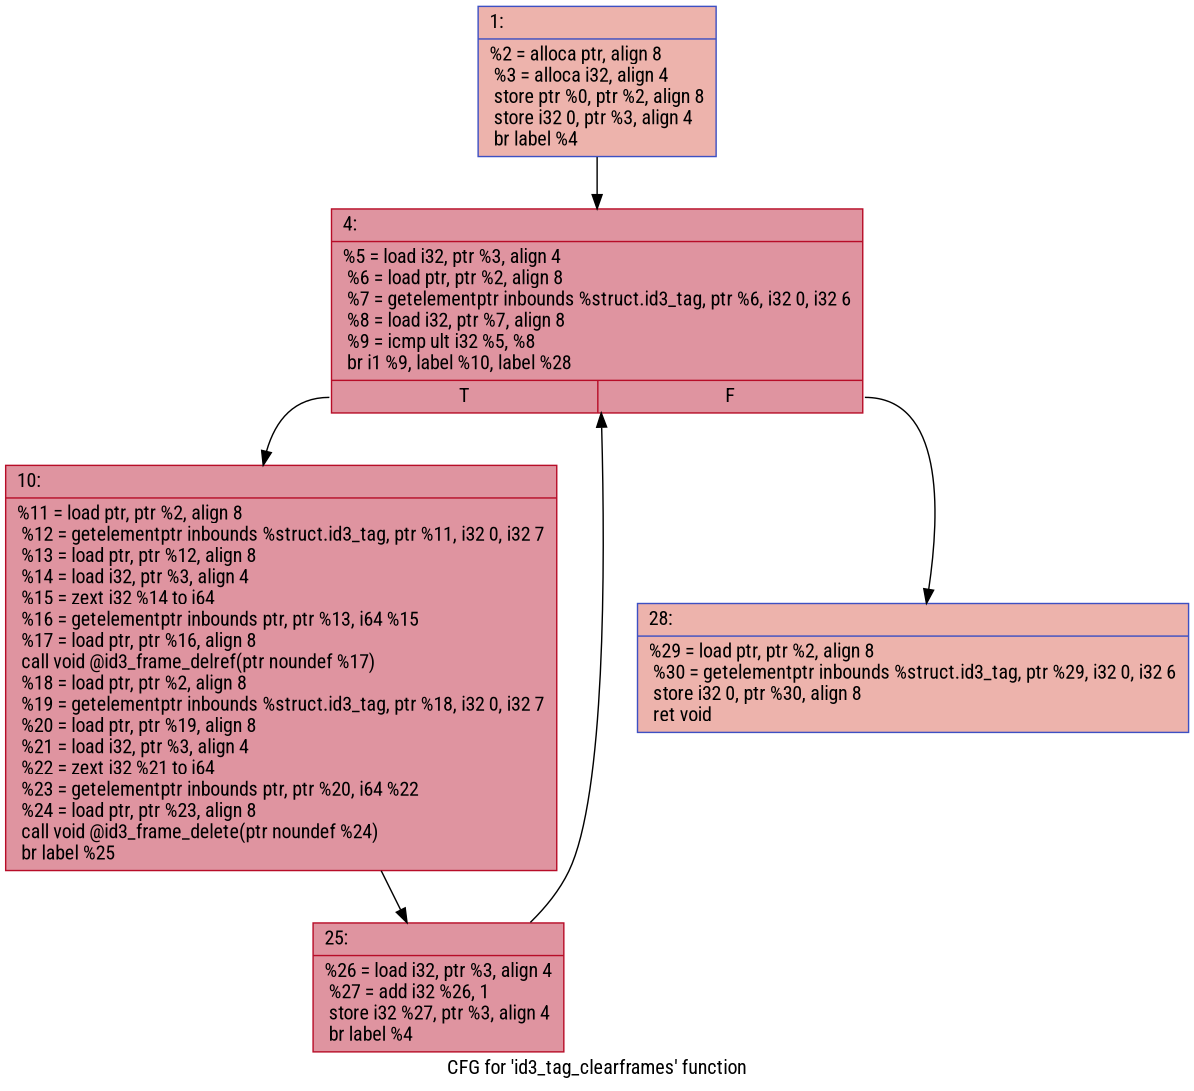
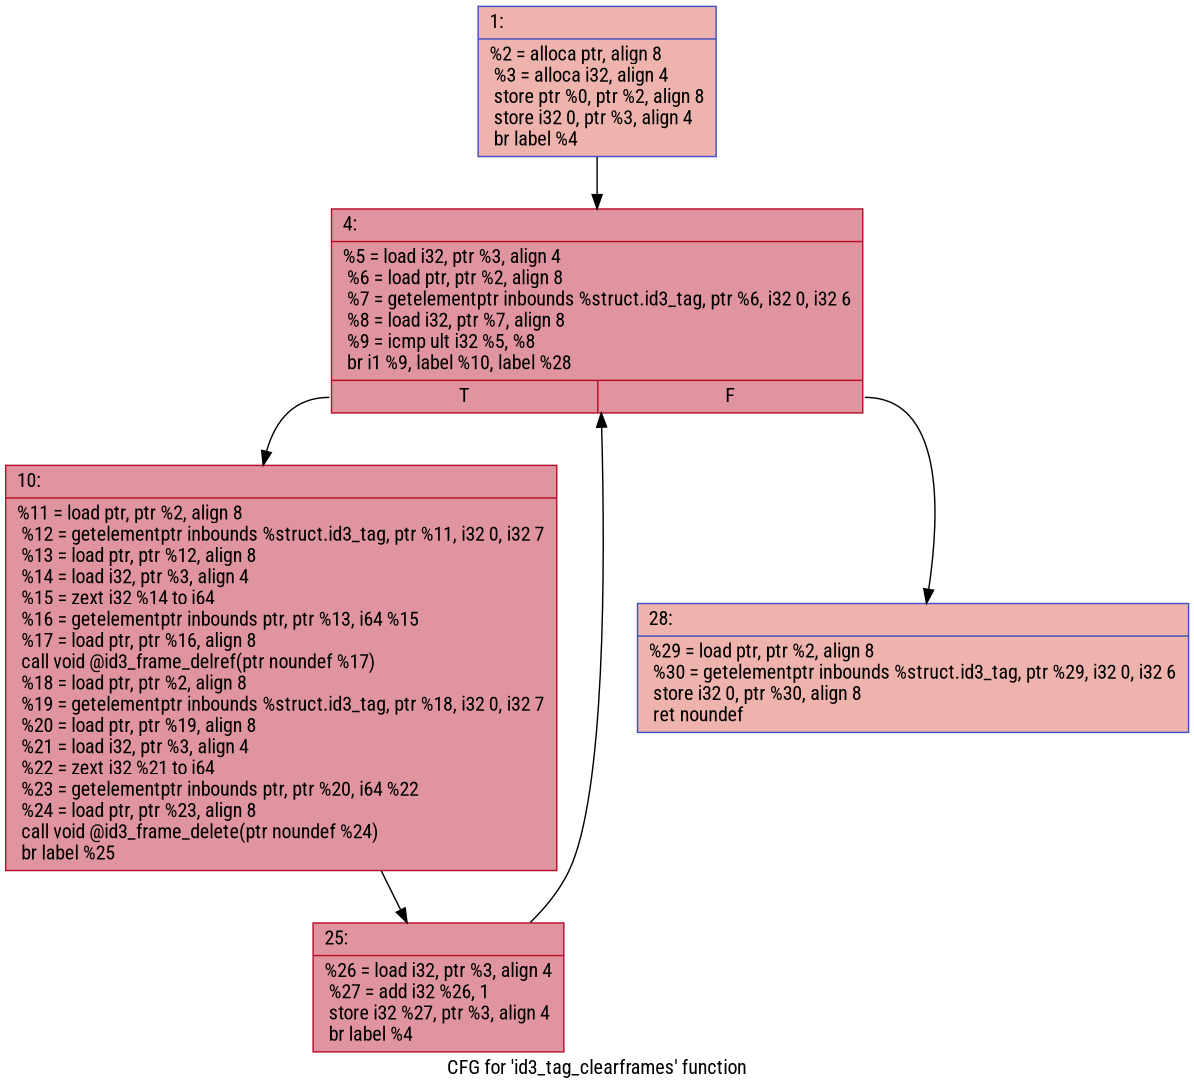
node "28:": text "ret void" -> "ret noundef"
